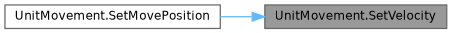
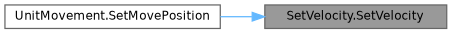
node "UnitMovement.SetVelocity": label "UnitMovement.SetVelocity" -> "SetVelocity.SetVelocity"
